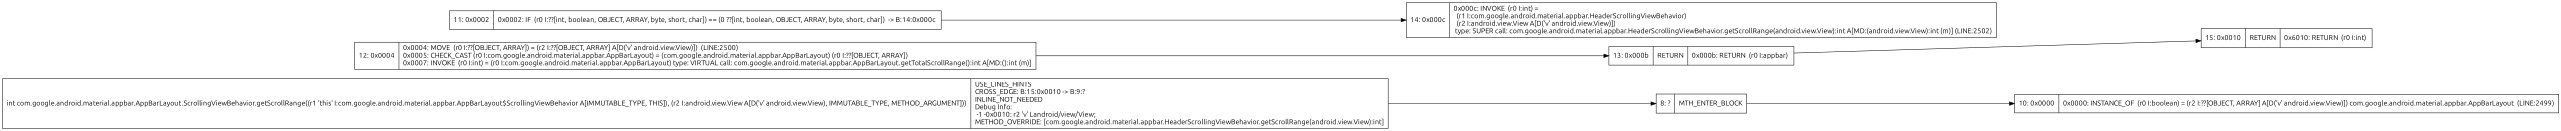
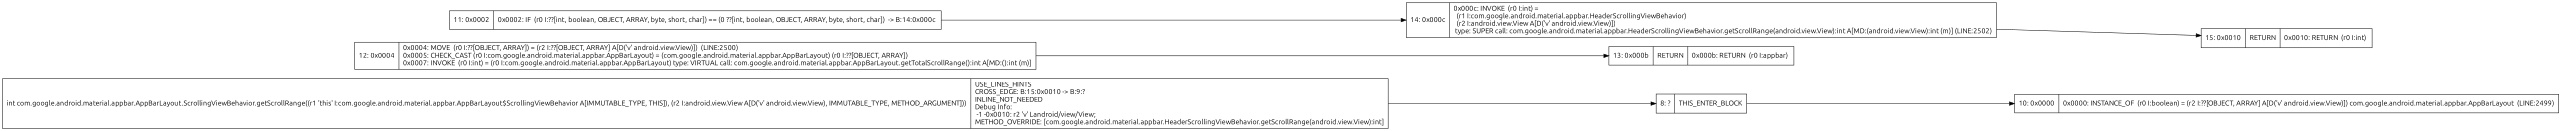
node "15: 0x0010": text "0x6010: RETURN  (r0 I:int)" -> "0x0010: RETURN  (r0 I:int)"
edge "13: 0x000b" -> "15: 0x0010": now "14: 0x000c" -> "15: 0x0010"
node "8: ?": text "MTH_ENTER_BLOCK" -> "THIS_ENTER_BLOCK"
